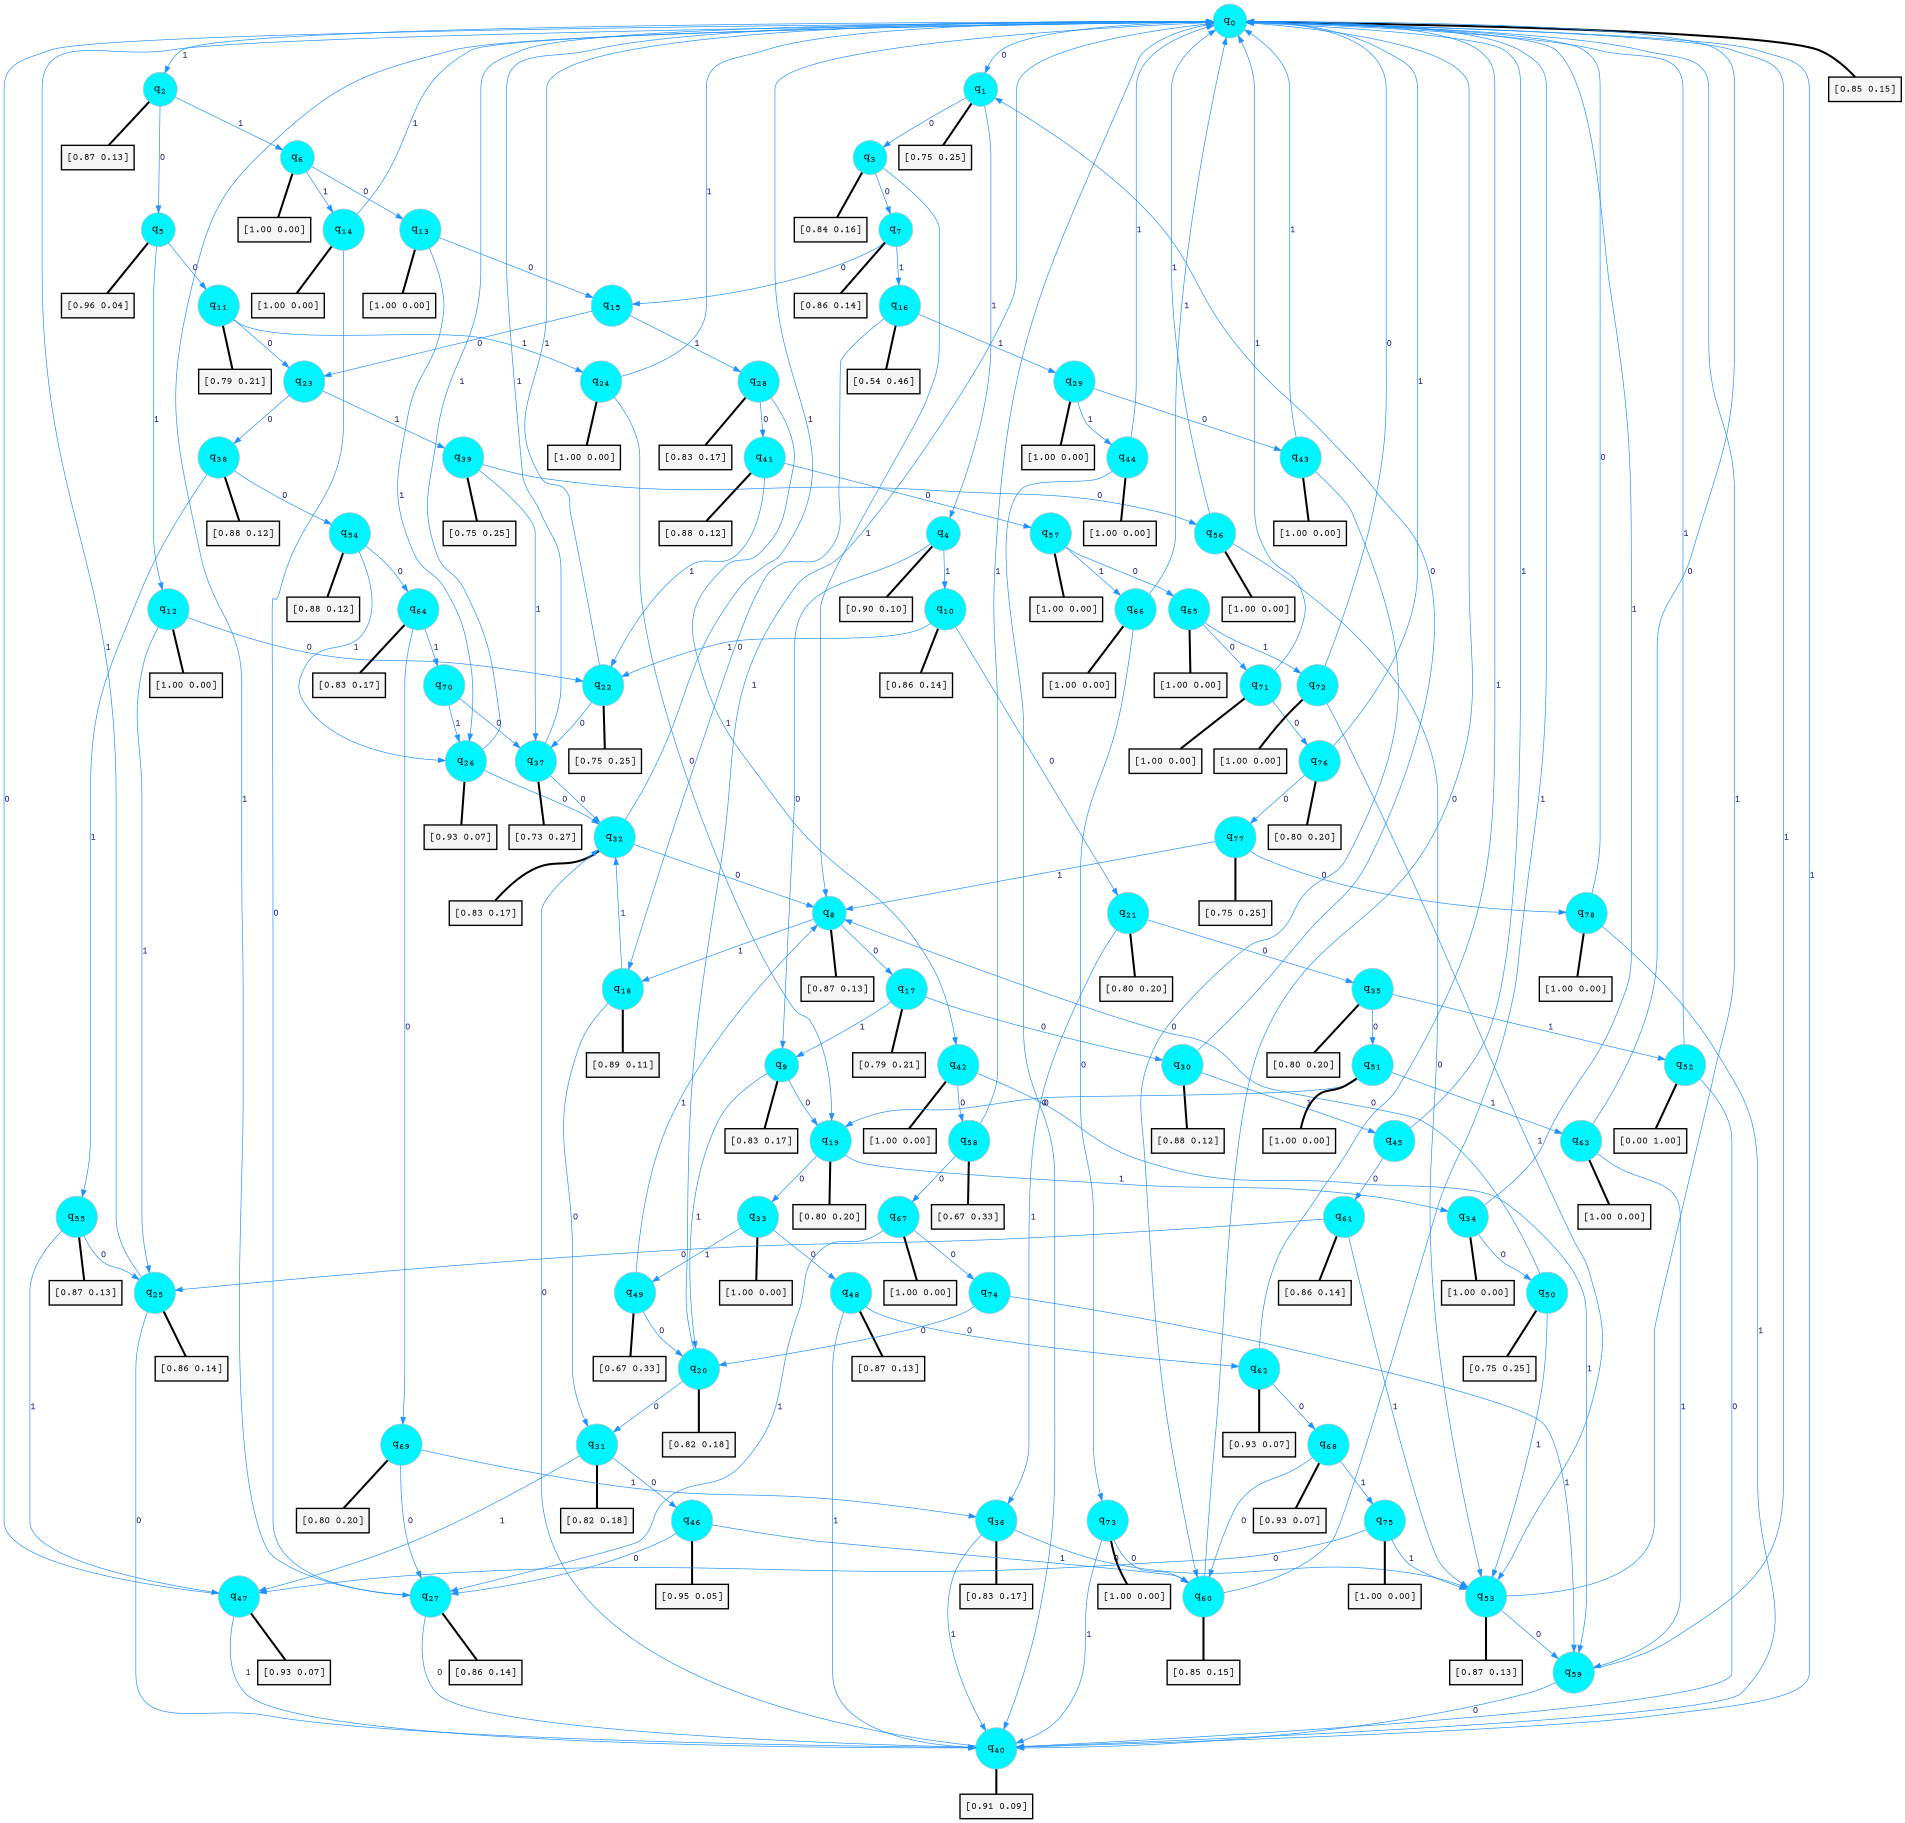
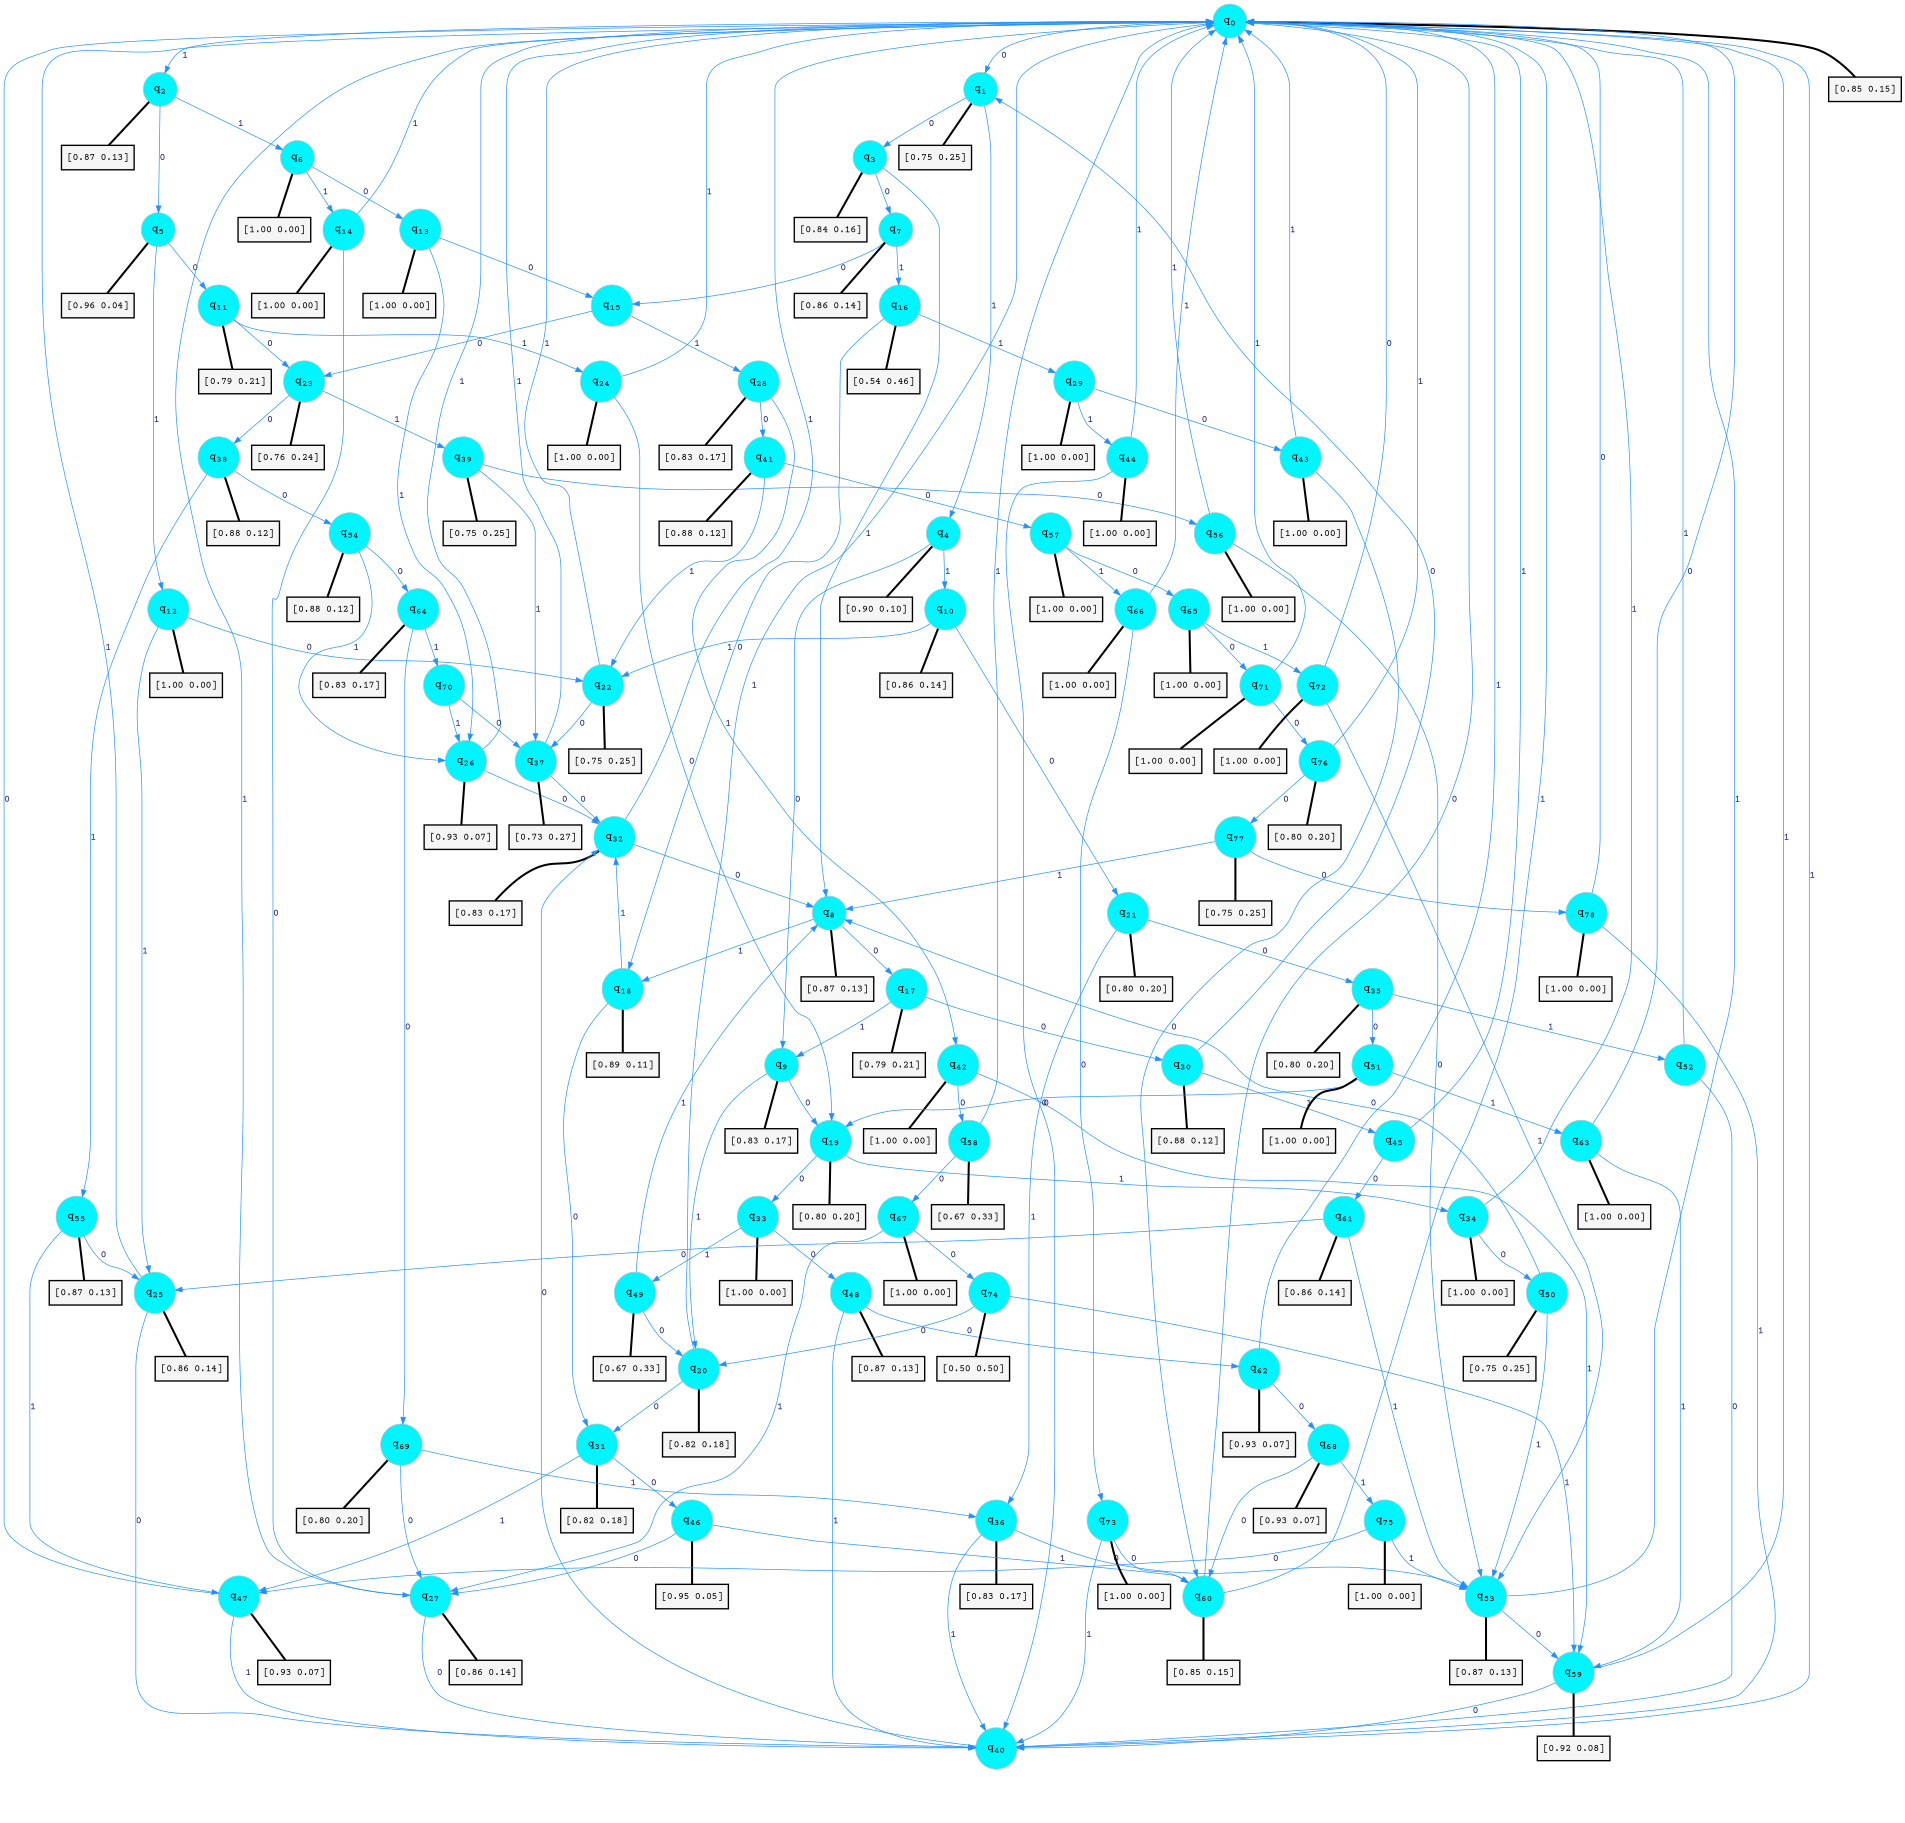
node "[0.76 0.24]": added
node "[0.00 1.00]": removed
node "[0.50 0.50]": added
node "[0.92 0.08]": added
node "[0.91 0.09]": removed
